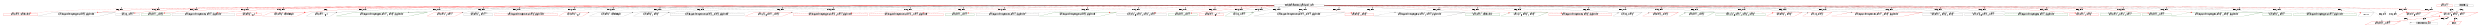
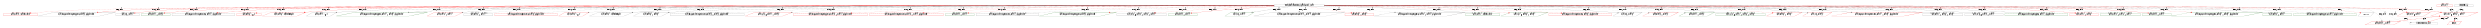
edge "(MethodParameterIn,SplashCoord *mat)" -> "(Call,mat[3] >= 0)": label "CFG: " -> "DDG: mat"
node "(Call,mat[0] >= 0)": removed
